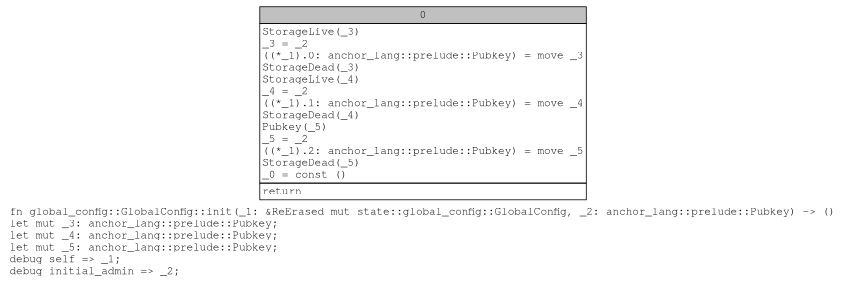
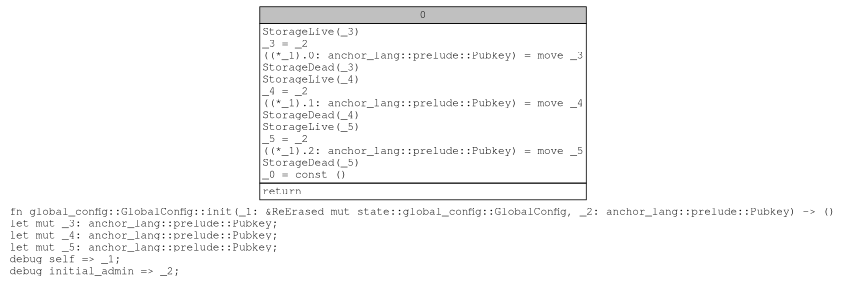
node "0": text "Pubkey(_5)" -> "StorageLive(_5)"
